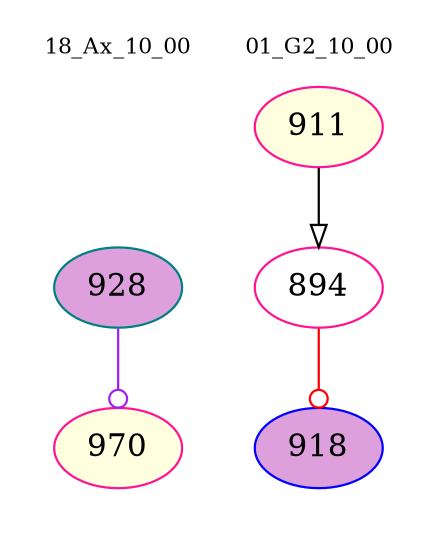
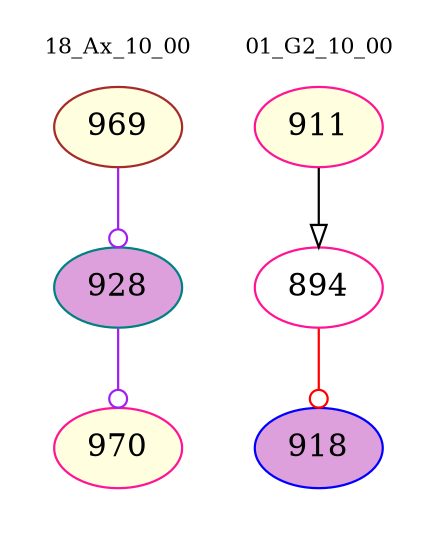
node "969": added
